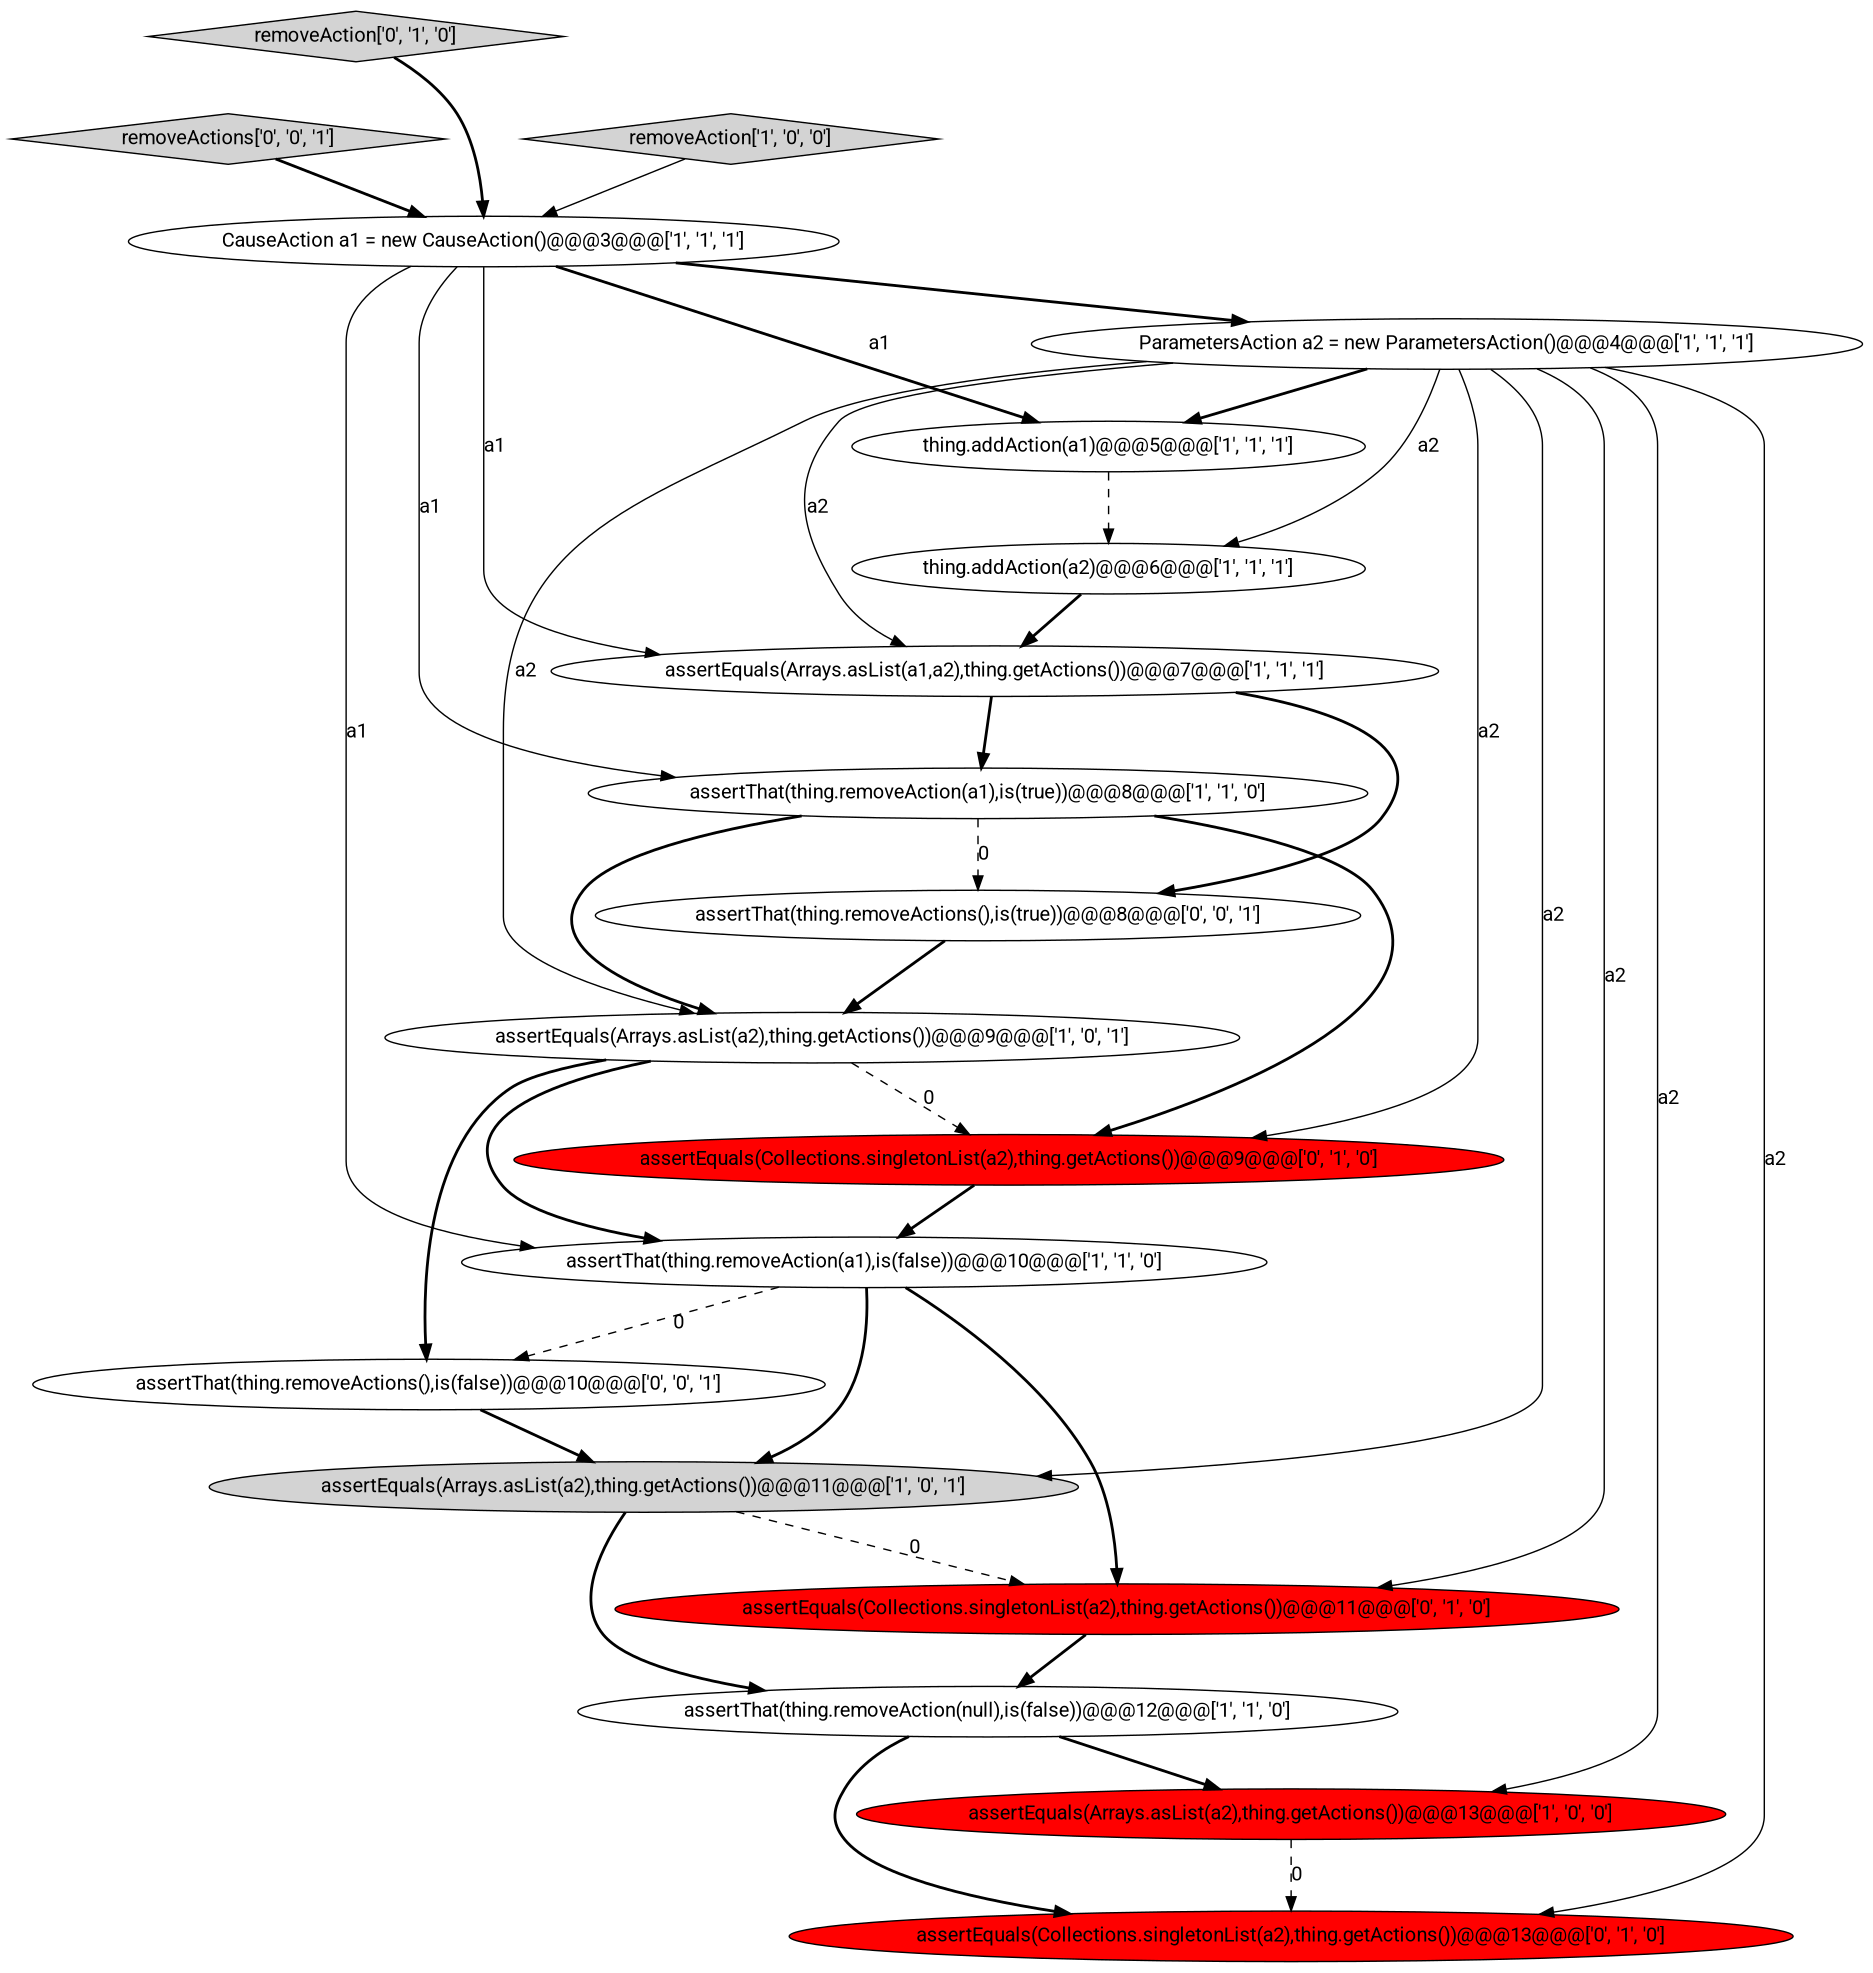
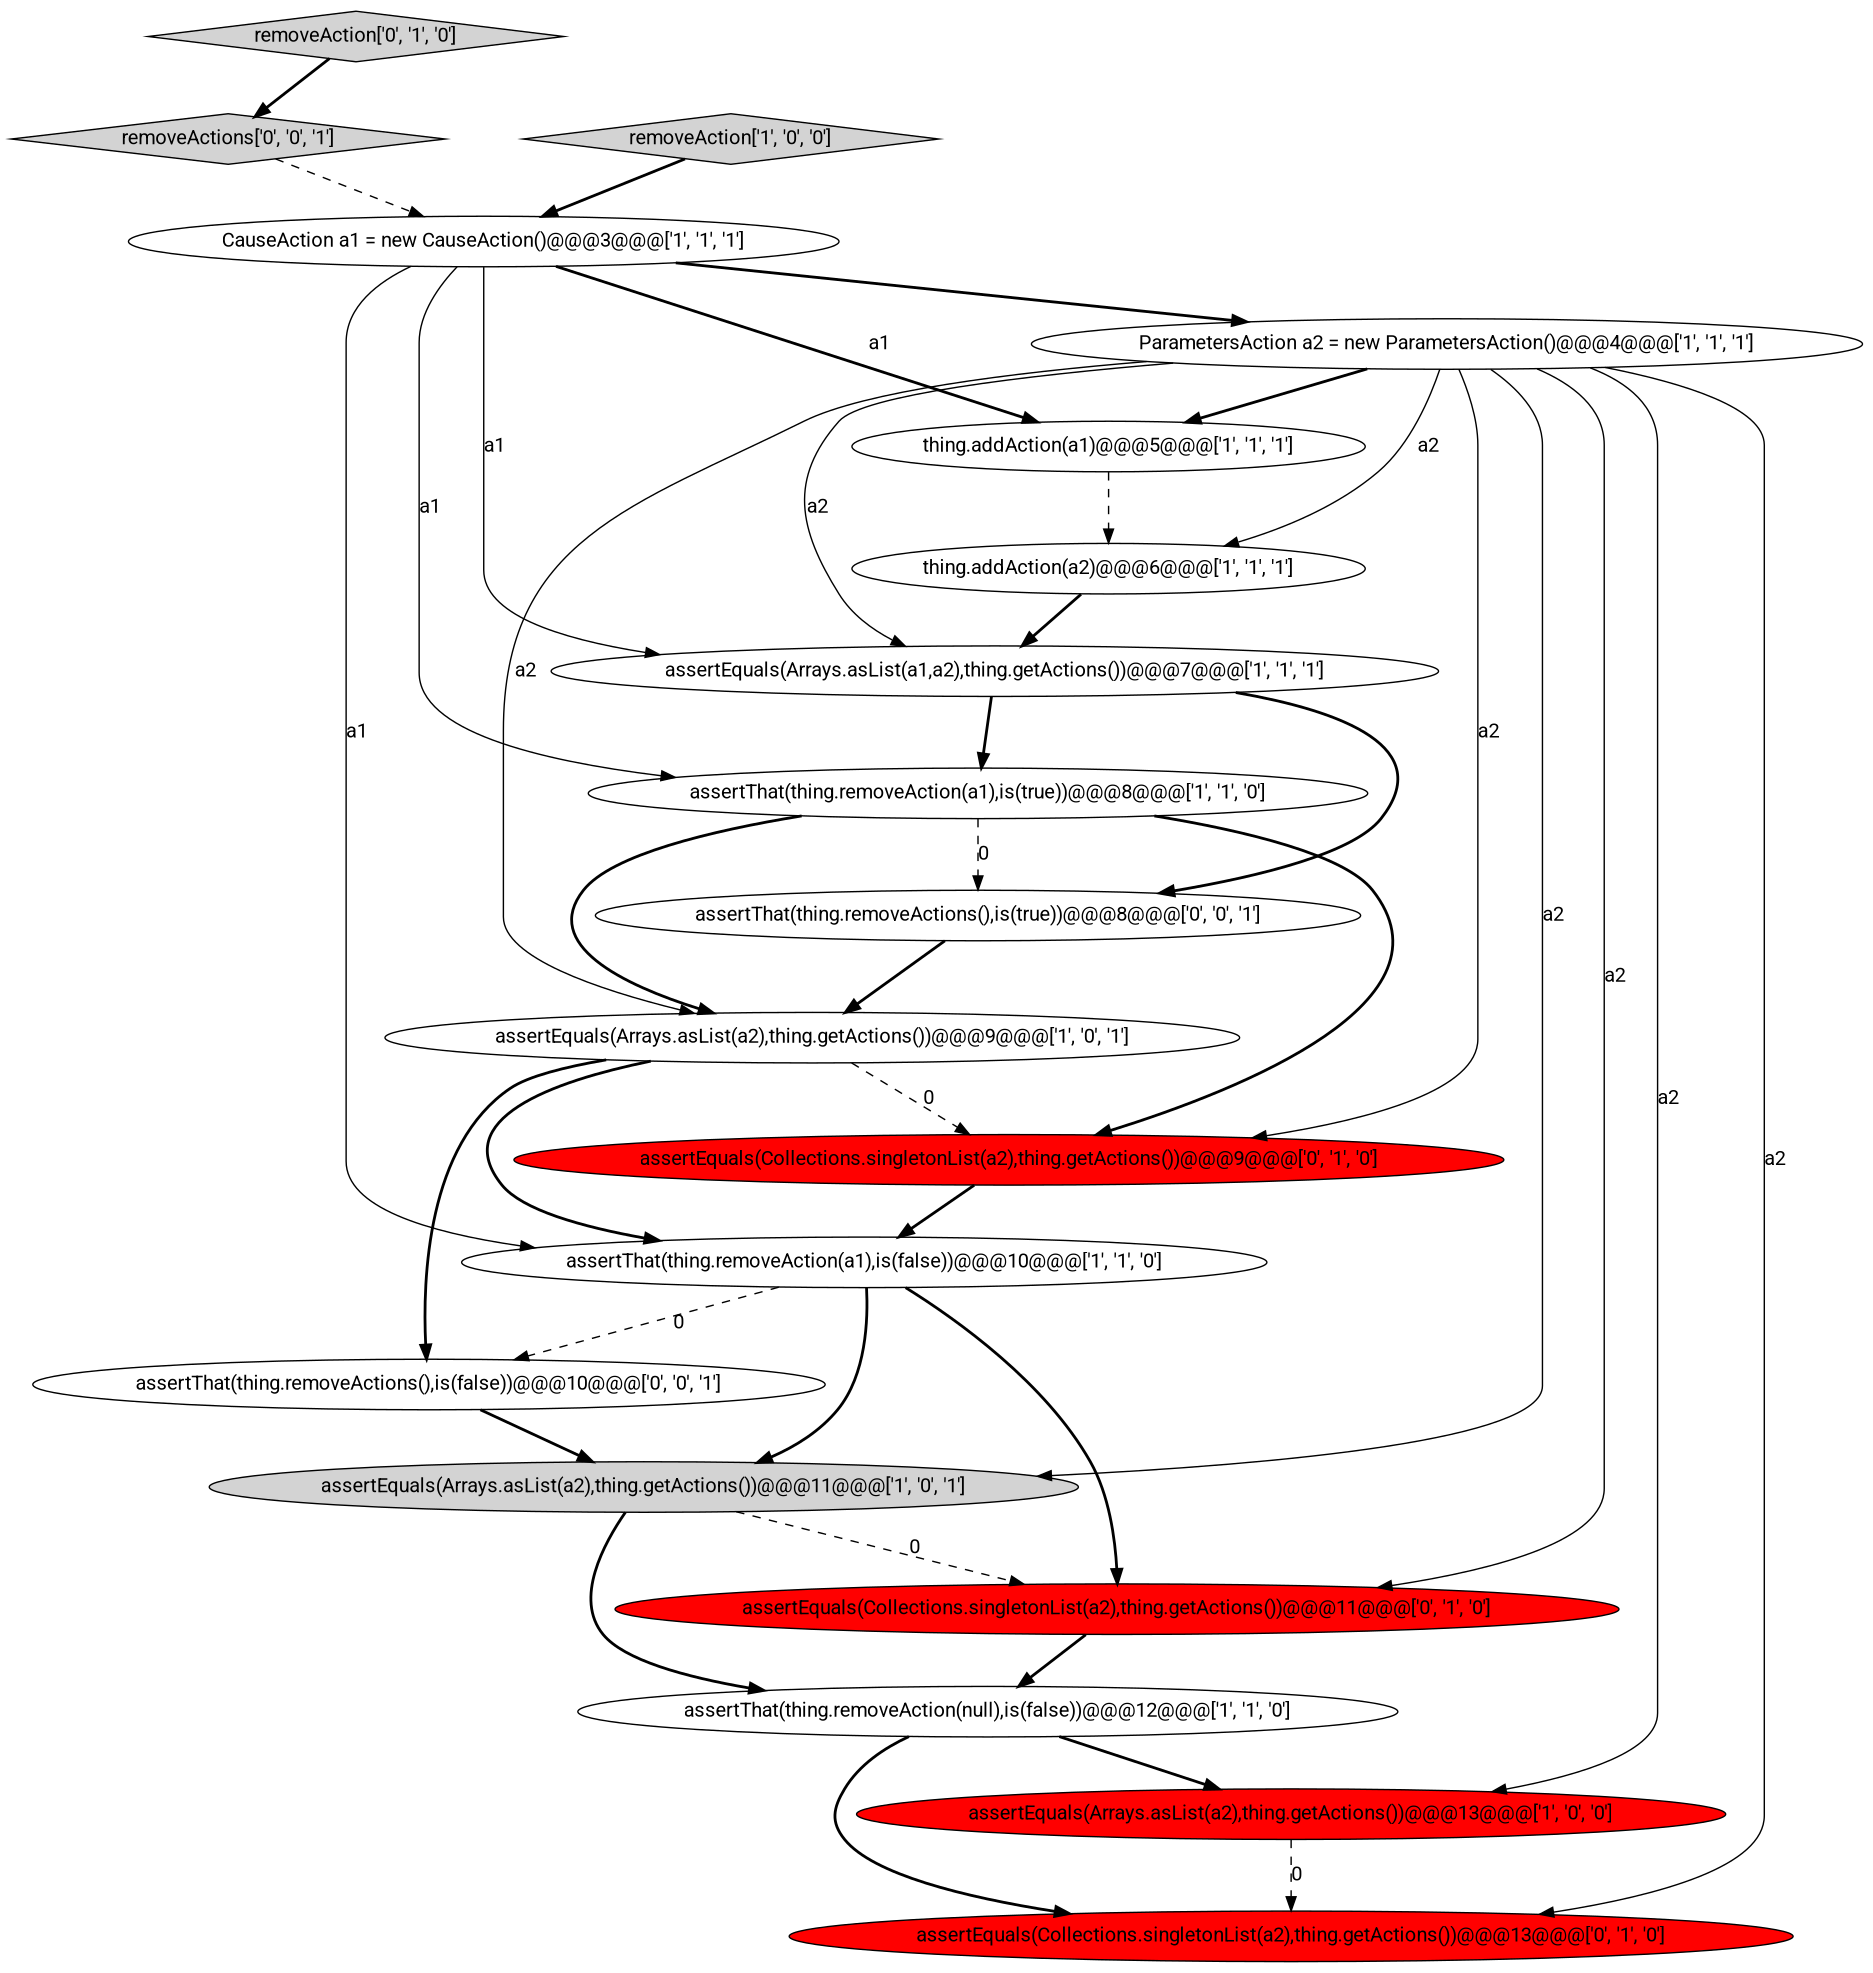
edge "removeAction['0', '1', '0']" -> "CauseAction a1 = new CauseAction()@@@3@@@['1', '1', '1']": now "removeAction['0', '1', '0']" -> "removeActions['0', '0', '1']"
edge "removeActions['0', '0', '1']" -> "CauseAction a1 = new CauseAction()@@@3@@@['1', '1', '1']": style bold -> dashed
edge "removeAction['1', '0', '0']" -> "CauseAction a1 = new CauseAction()@@@3@@@['1', '1', '1']": style solid -> bold
